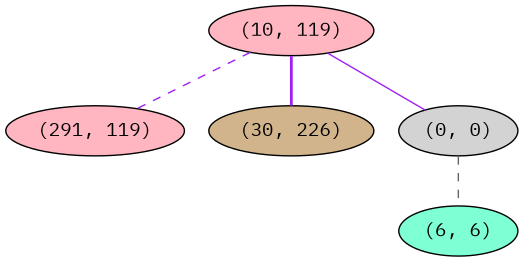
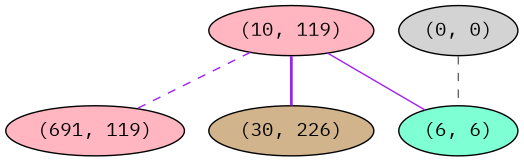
edge "(10, 119)" -- "(0, 0)": now "(10, 119)" -- "(6, 6)"
node "(291, 119)": label "(291, 119)" -> "(691, 119)"
